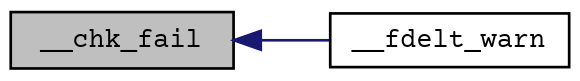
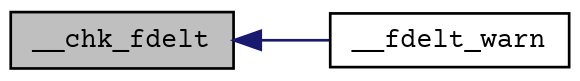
node "__chk_fail": label "__chk_fail" -> "__chk_fdelt"
